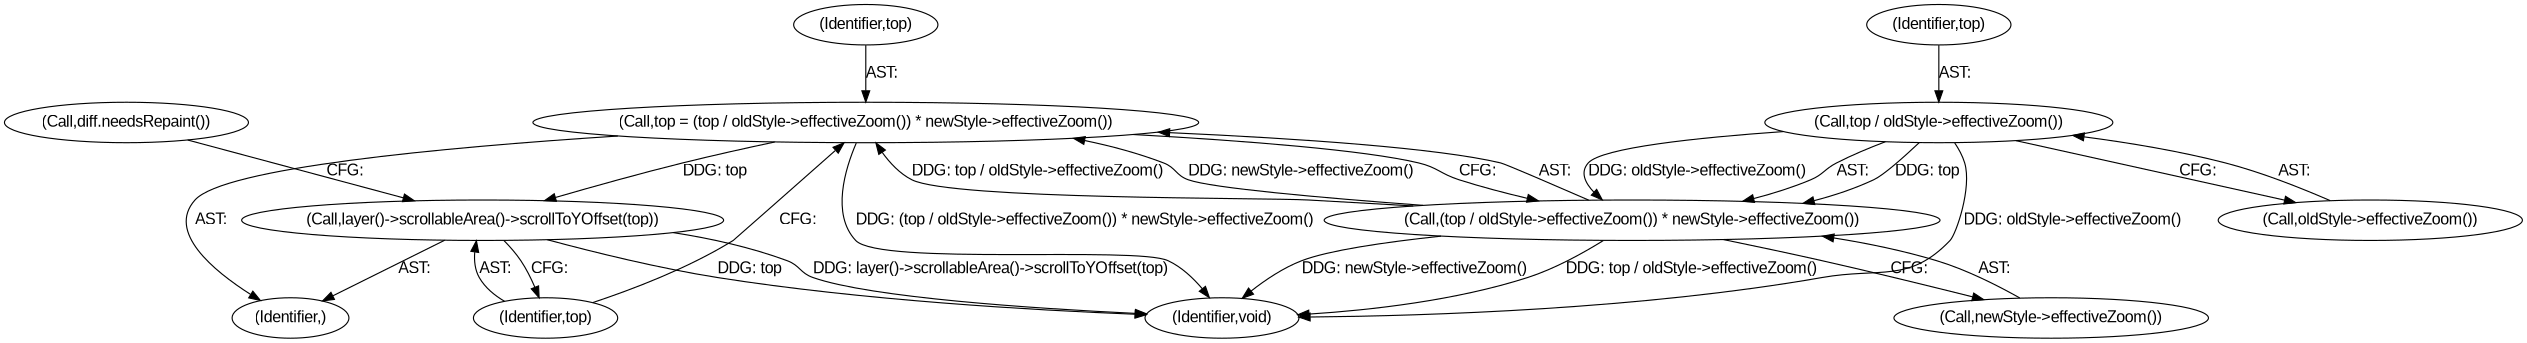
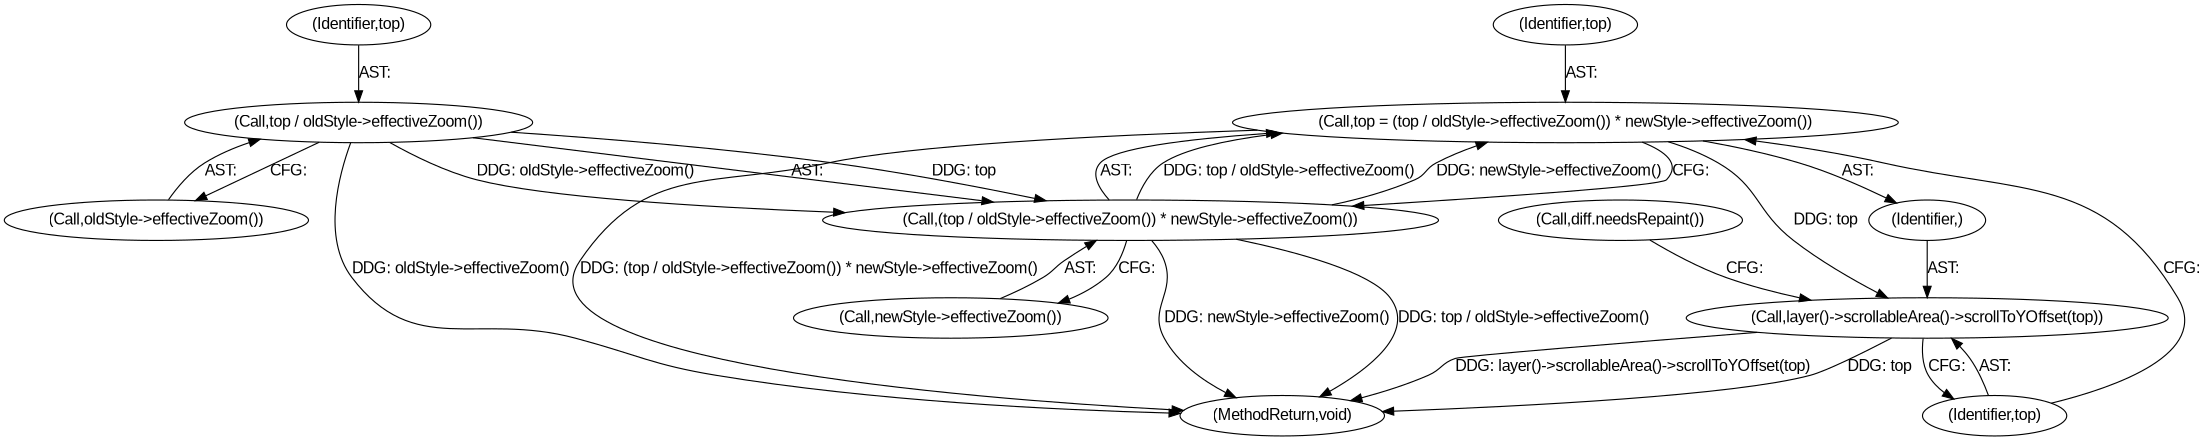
edge "(Call,layer()->scrollableArea()->scrollToYOffset(top))" -> "(Identifier,)": reversed
node "(Identifier,void)": label "(Identifier,void)" -> "(MethodReturn,void)"
